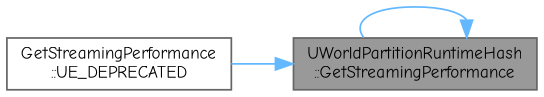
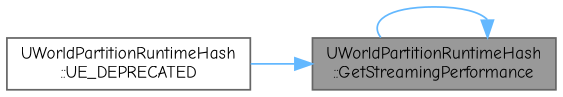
node "GetStreamingPerformance ::UE_DEPRECATED": label "GetStreamingPerformance ::UE_DEPRECATED" -> "UWorldPartitionRuntimeHash ::UE_DEPRECATED"
